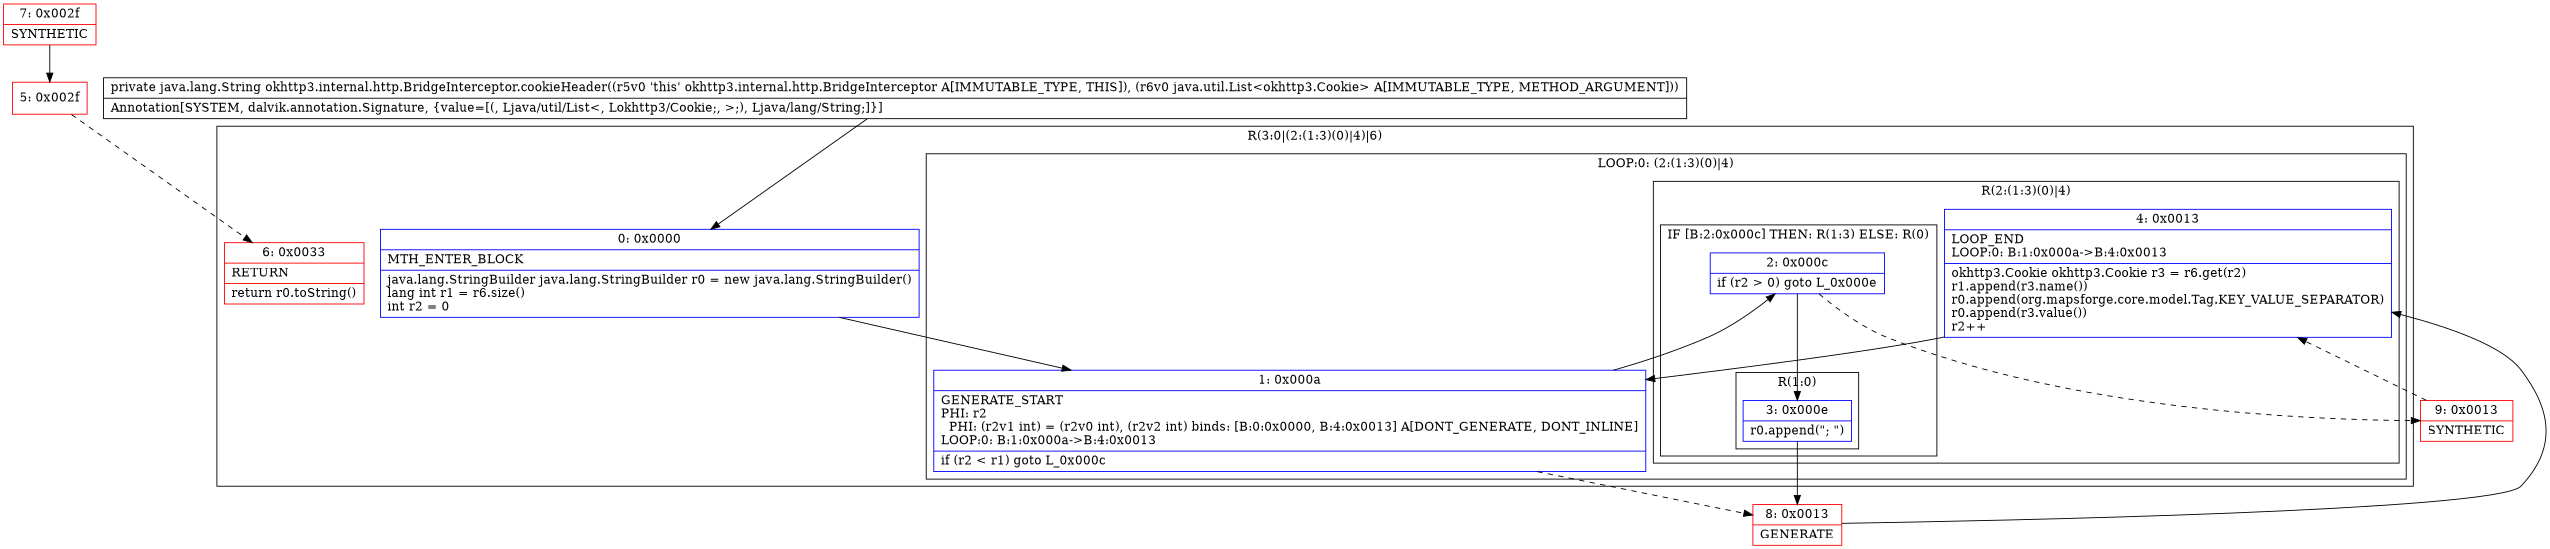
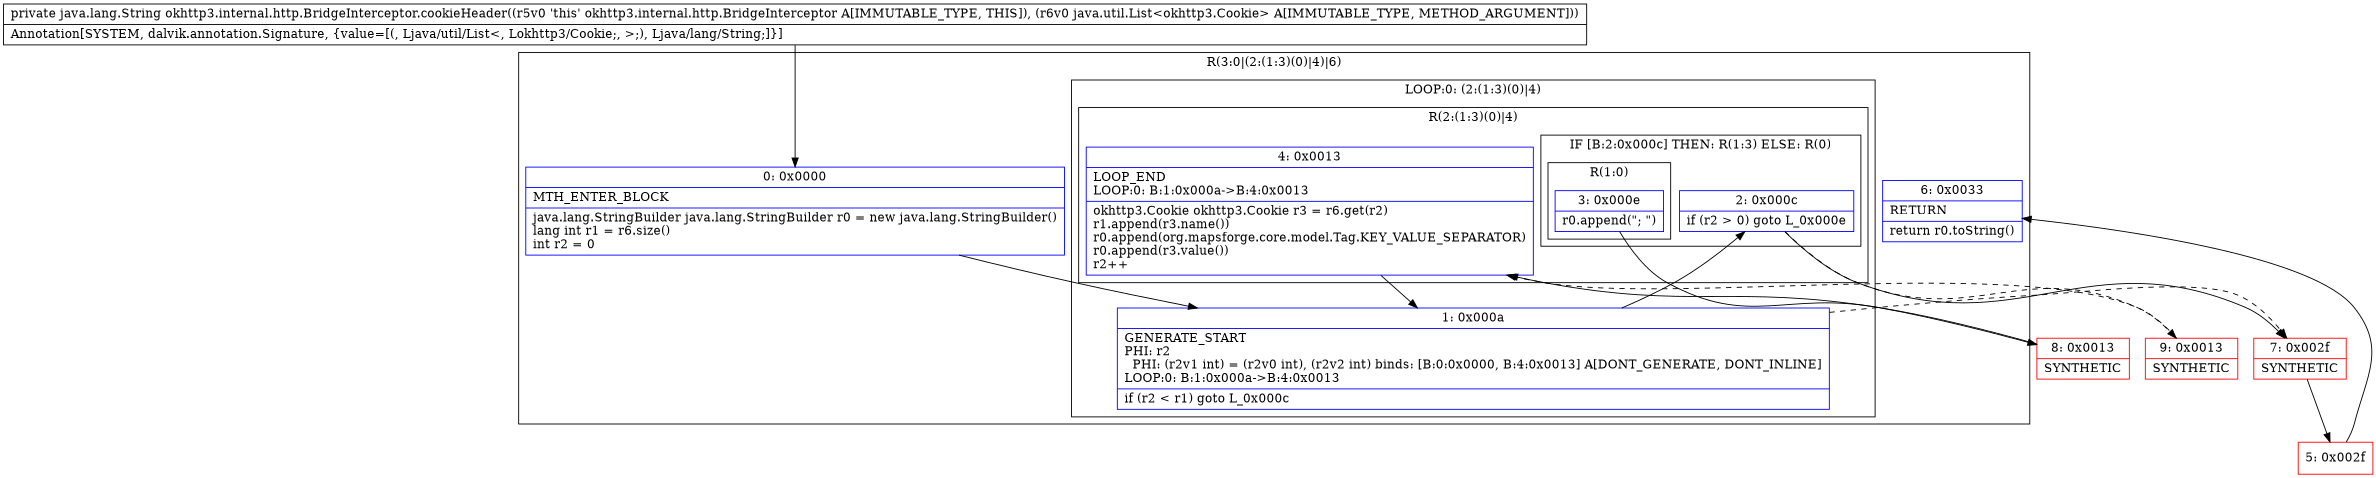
edge "5: 0x002f" -> "6: 0x0033": style dashed -> solid
node "6: 0x0033": color red -> blue
edge "2: 0x000c" -> "3: 0x000e": now "2: 0x000c" -> "7: 0x002f"
edge "1: 0x000a" -> "8: 0x0013": now "1: 0x000a" -> "7: 0x002f"
node "8: 0x0013": text "GENERATE" -> "SYNTHETIC"
